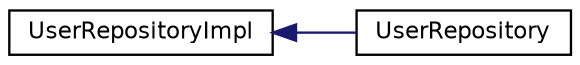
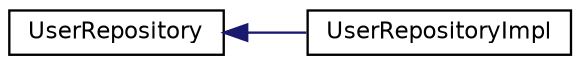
edge "UserRepository" -> "UserRepositoryImpl": reversed
